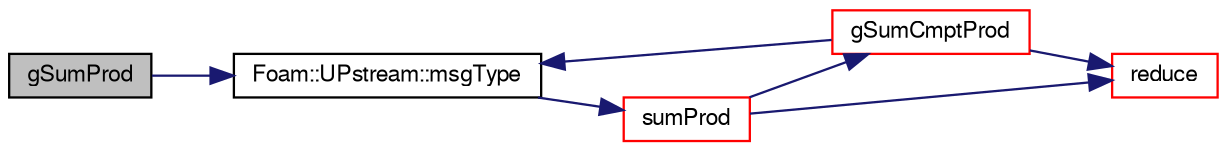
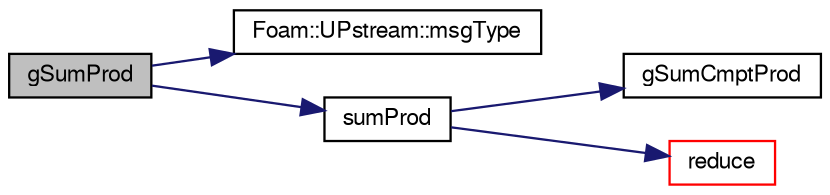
node "gSumCmptProd": color red -> black
edge "gSumCmptProd" -> "Foam::UPstream::msgType": removed
edge "gSumCmptProd" -> "reduce": removed
edge "Foam::UPstream::msgType" -> "sumProd": now "gSumProd" -> "sumProd"
node "sumProd": color red -> black
